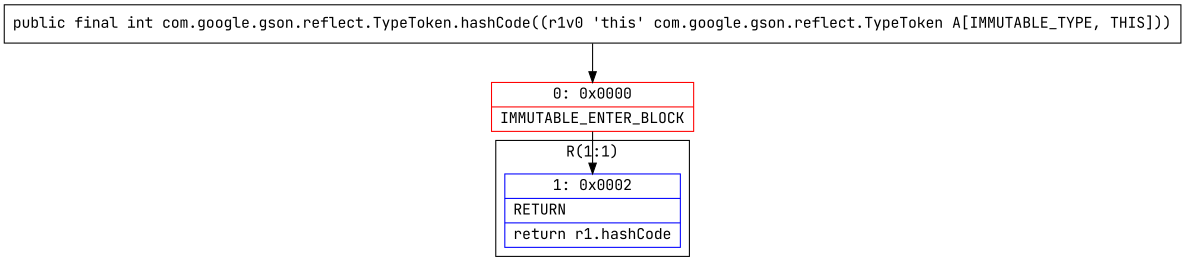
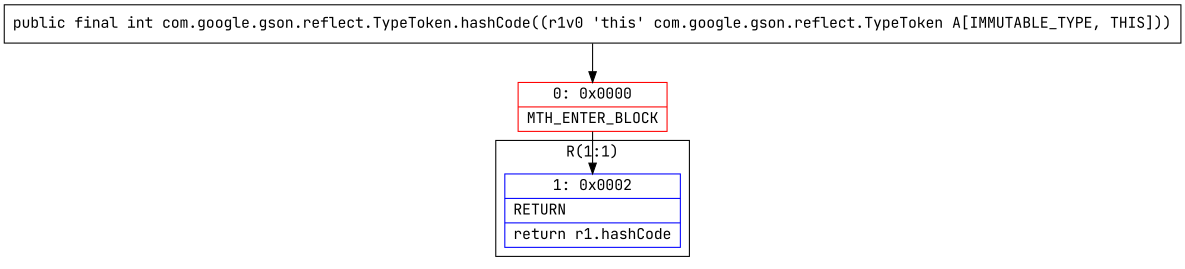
node "0: 0x0000": text "IMMUTABLE_ENTER_BLOCK" -> "MTH_ENTER_BLOCK"
